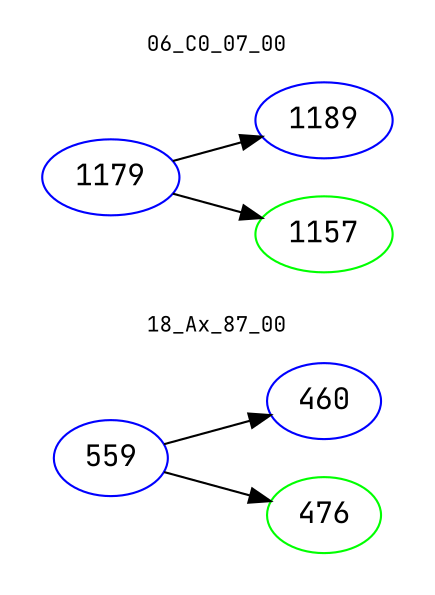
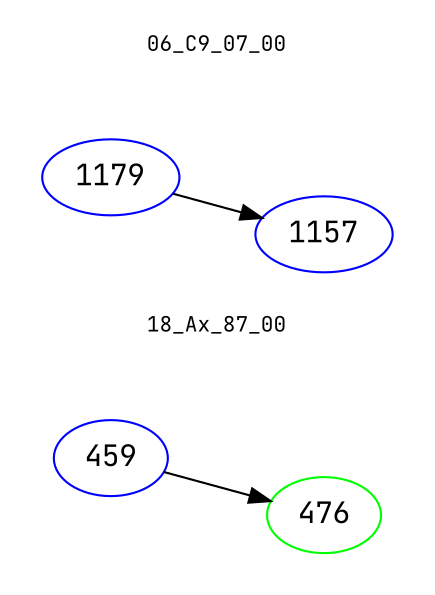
cluster "06_C0_07_00": label "06_C0_07_00" -> "06_C9_07_00"
node "1189": removed
node "1157": color green -> blue
node "460": removed
node "559": label "559" -> "459"
